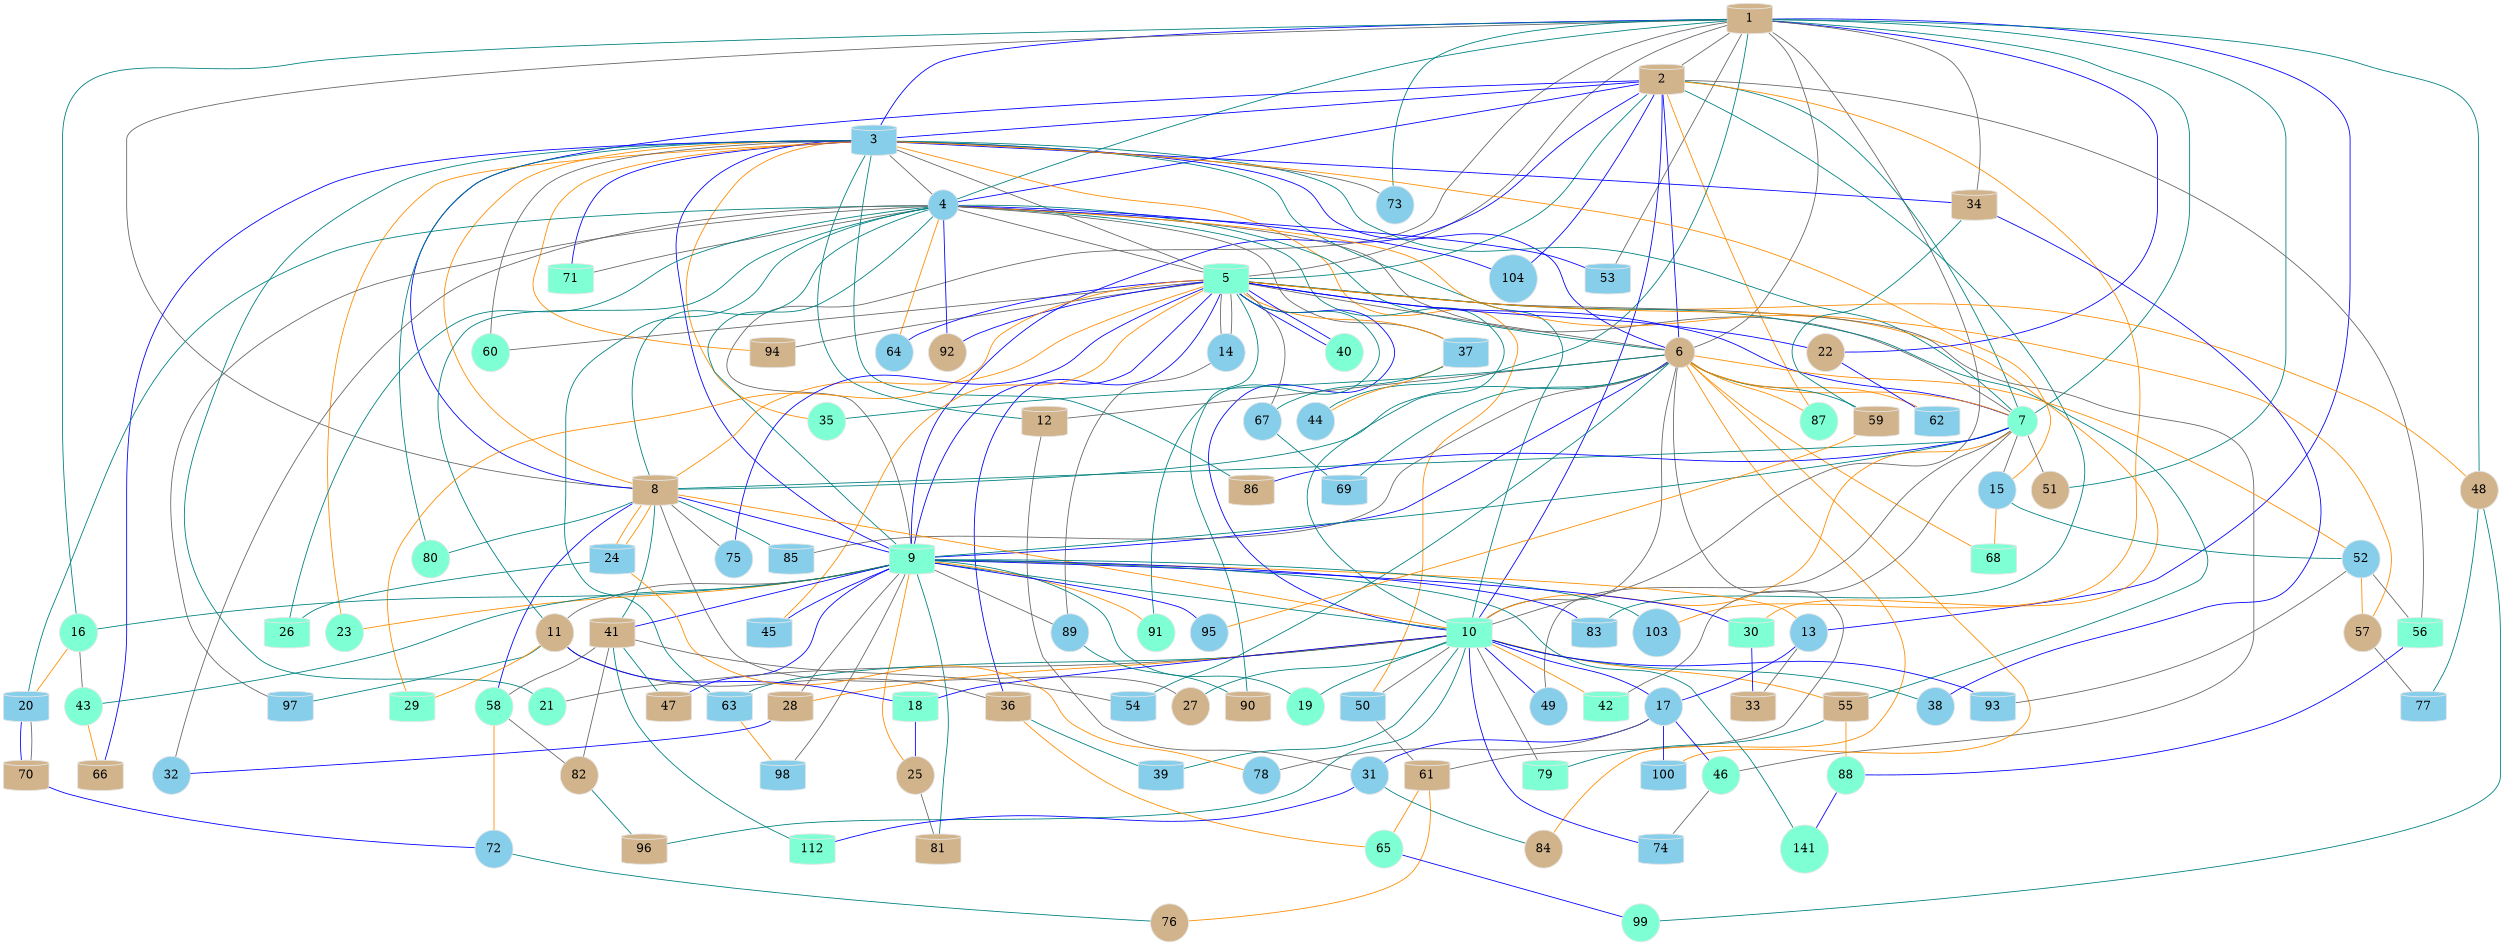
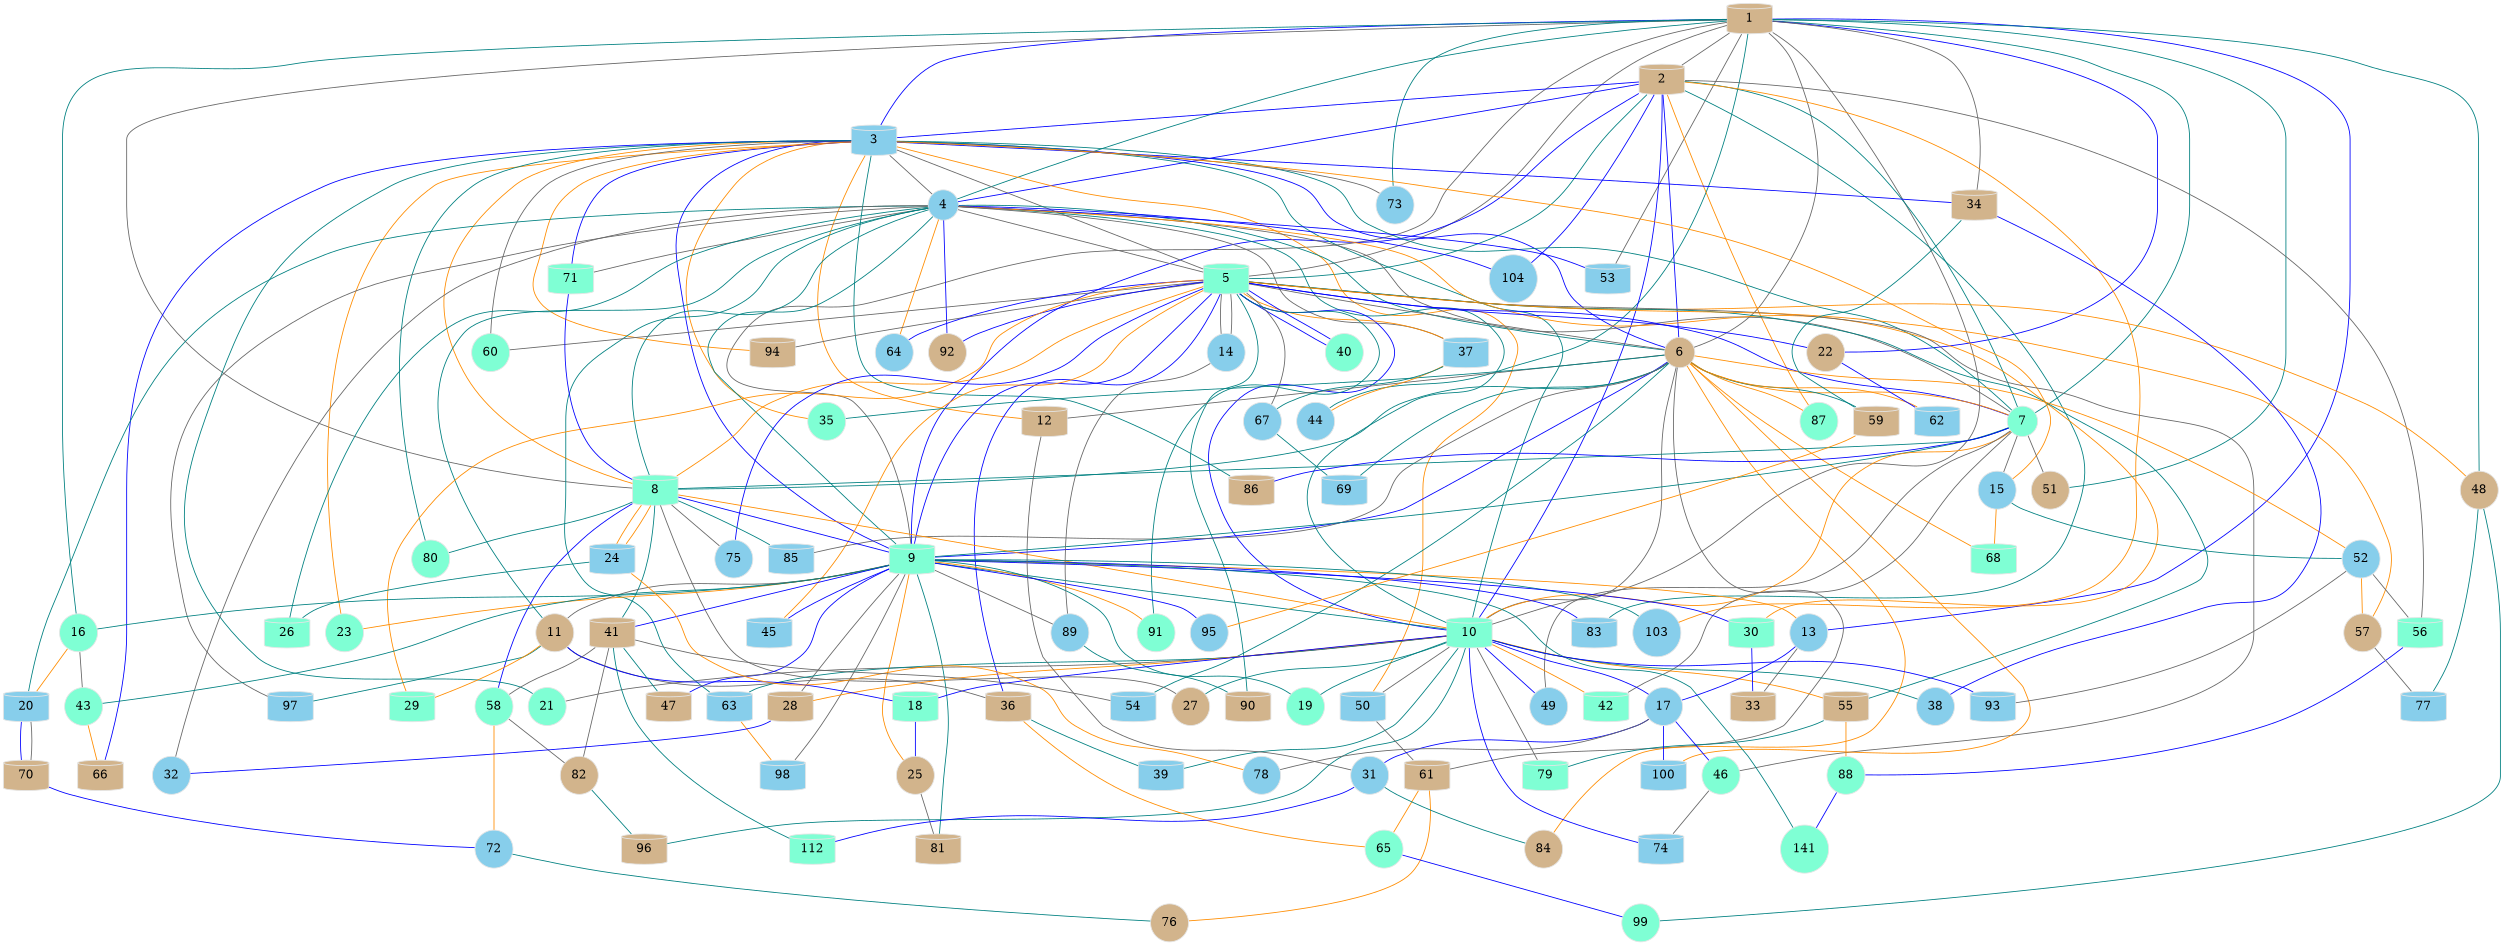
edge "2" -- "8": now "71" -- "8"
edge "3" -- "12": color teal -> darkorange
node "8": fillcolor tan -> aquamarine
